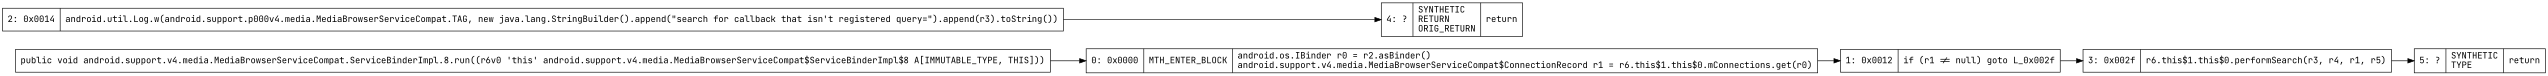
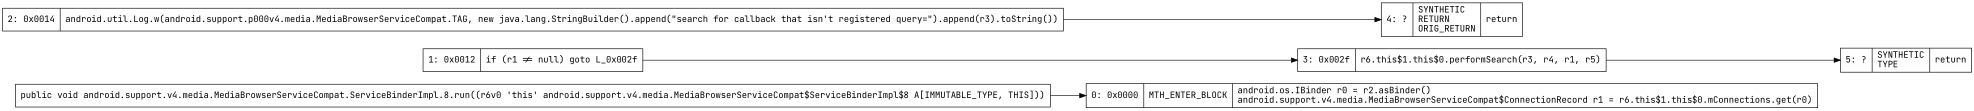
edge "0: 0x0000" -> "1: 0x0012": removed
